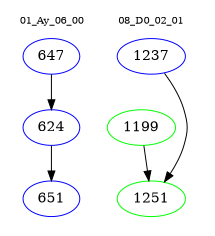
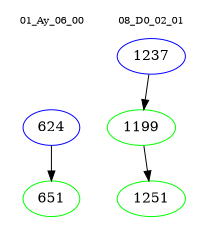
node "647": removed
edge "1237" -> "1251": now "1237" -> "1199"
node "651": color blue -> green
